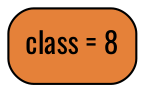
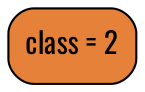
node "class = 8": label "class = 8" -> "class = 2"
